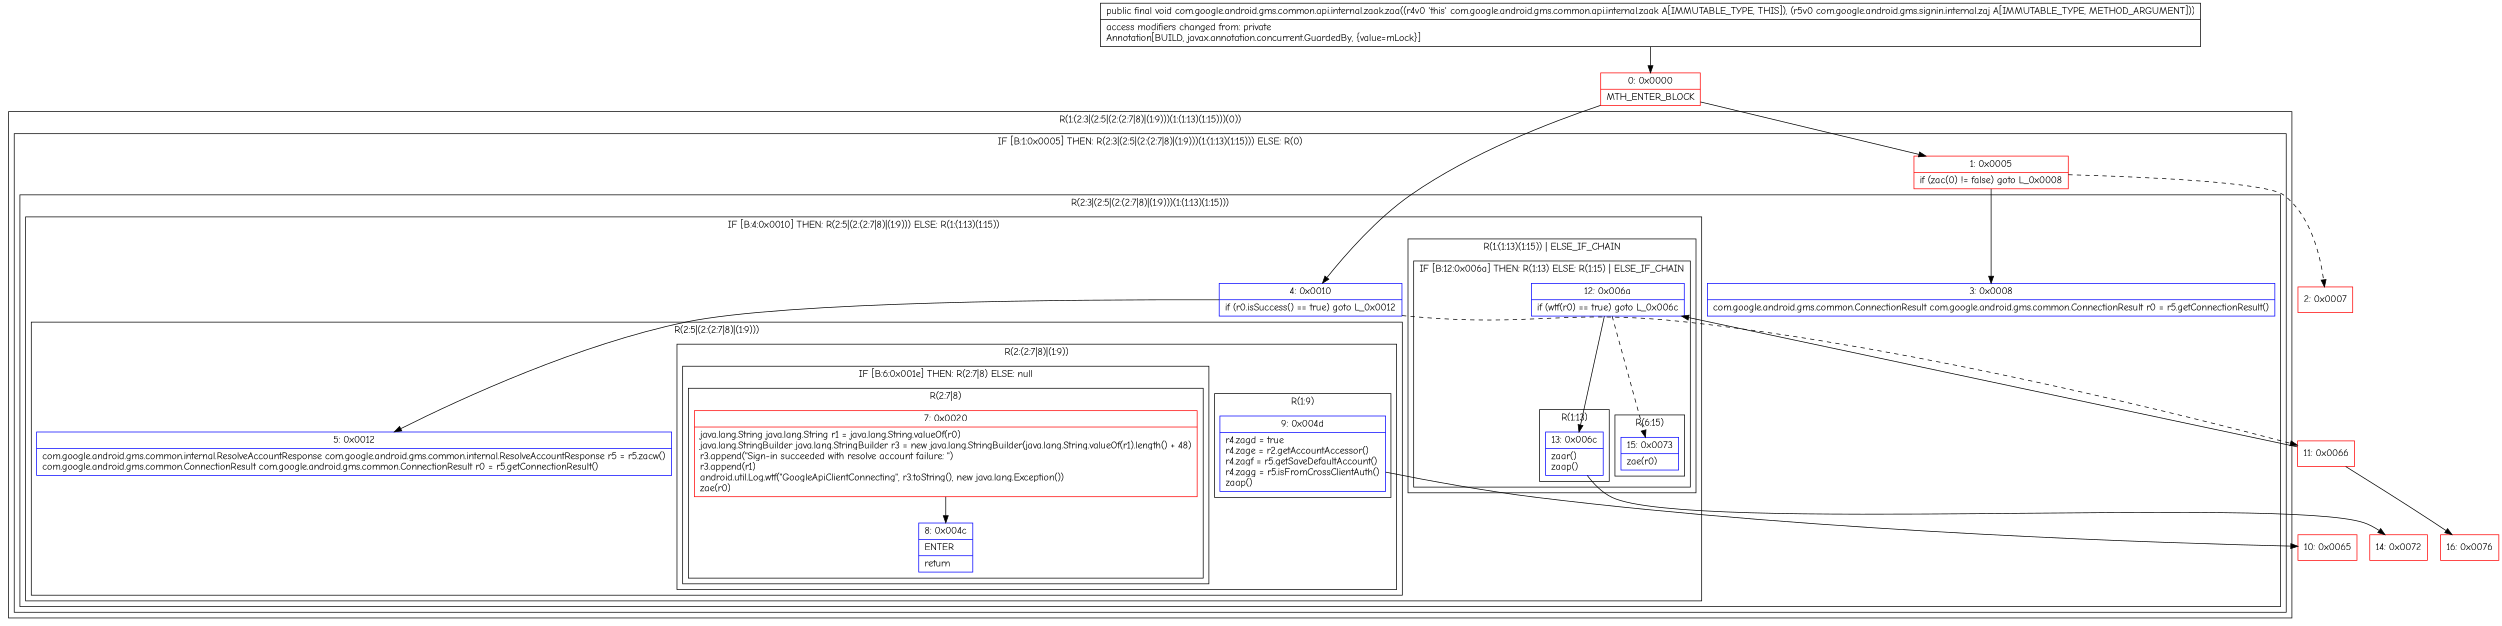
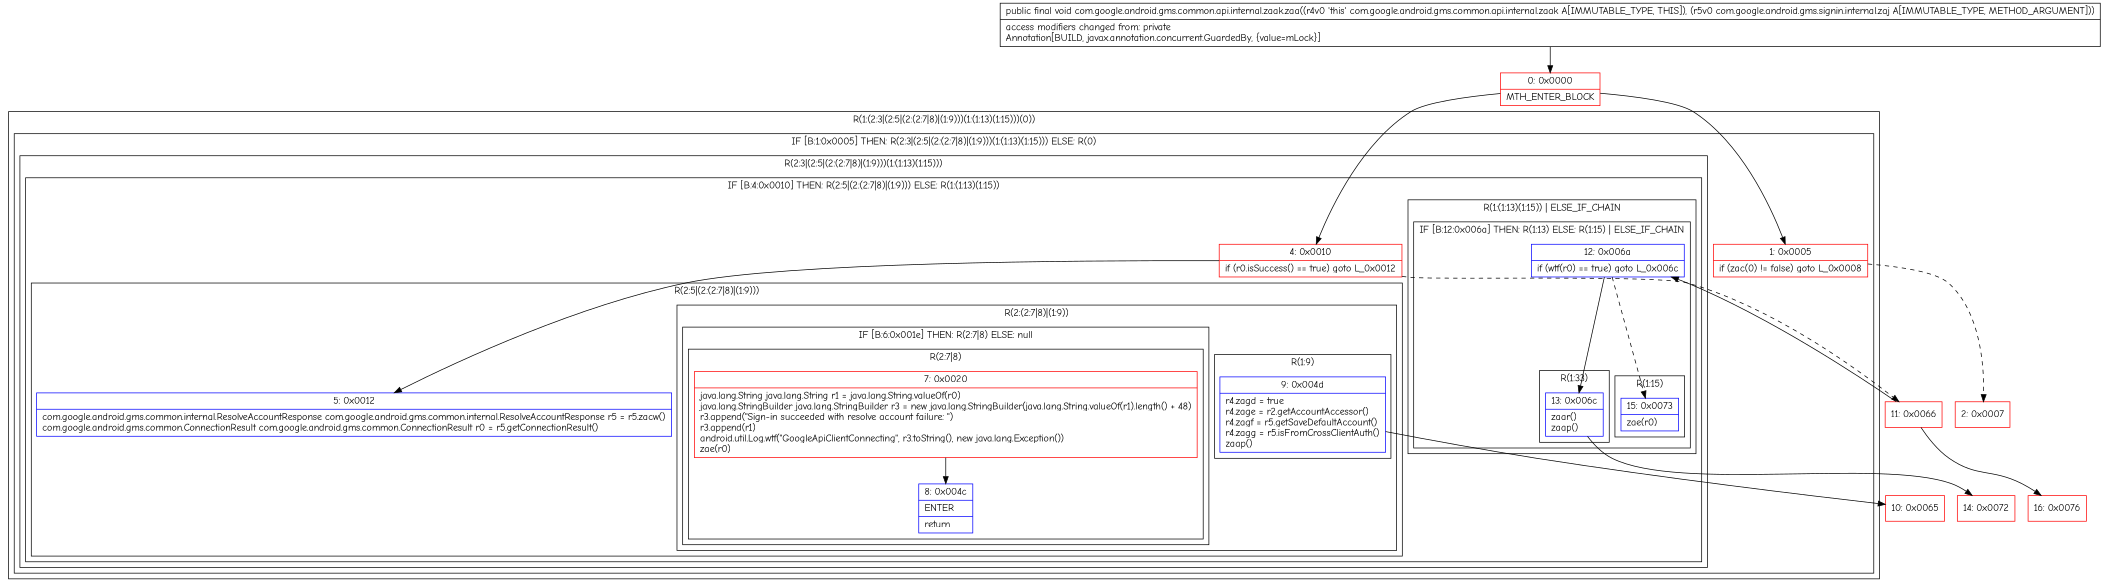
node "4: 0x0010": color blue -> red
node "3: 0x0008": removed
cluster "R(1:13)": label "R(1:13)" -> "R(1:33)"
cluster "R(6:15)": label "R(6:15)" -> "R(1:15)"
